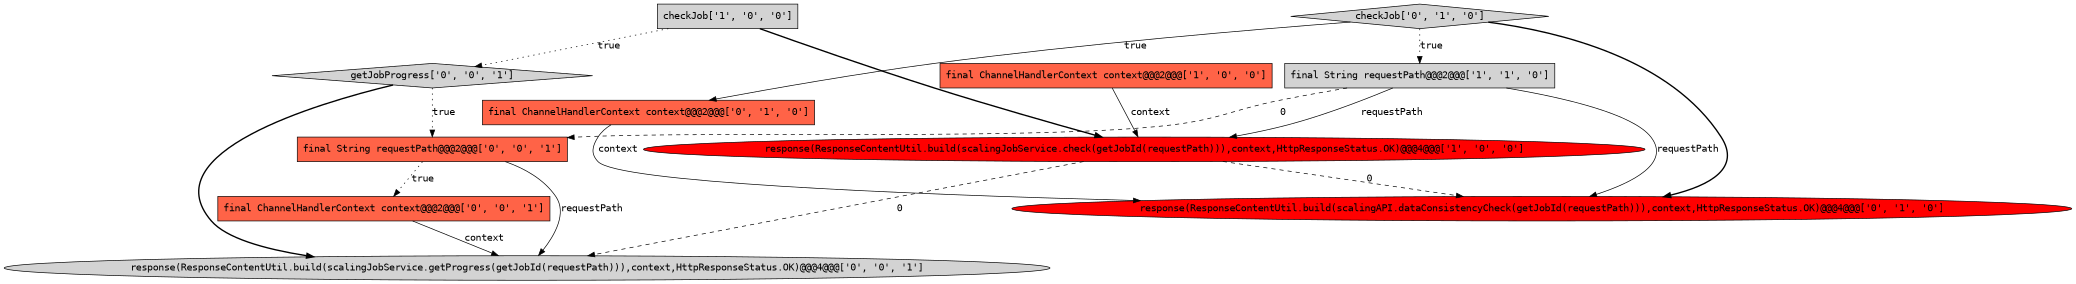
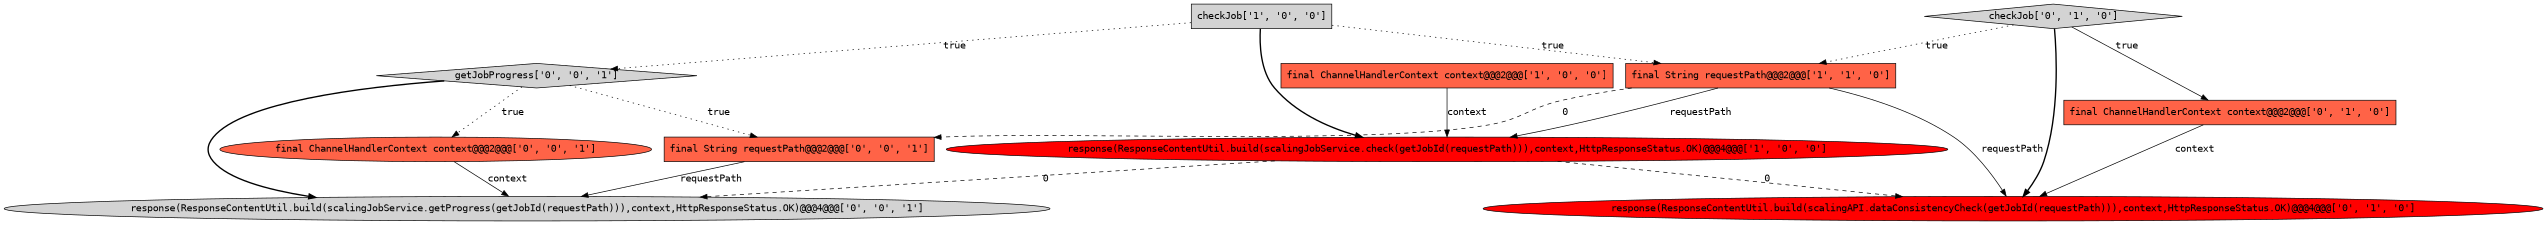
edge "checkJob['1', '0', '0']" -> "final String requestPath@@@2@@@['1', '1', '0']": added, label "true"
node "final String requestPath@@@2@@@['1', '1', '0']": fillcolor lightgray -> tomato
edge "final String requestPath@@@2@@@['0', '0', '1']" -> "final ChannelHandlerContext context@@@2@@@['0', '0', '1']": now "getJobProgress['0', '0', '1']" -> "final ChannelHandlerContext context@@@2@@@['0', '0', '1']"
node "final ChannelHandlerContext context@@@2@@@['0', '0', '1']": shape box -> ellipse
